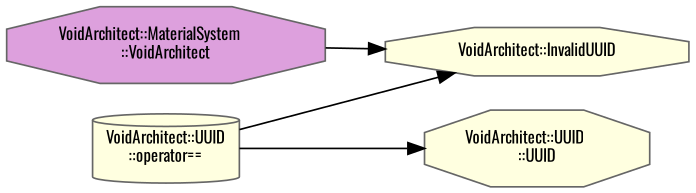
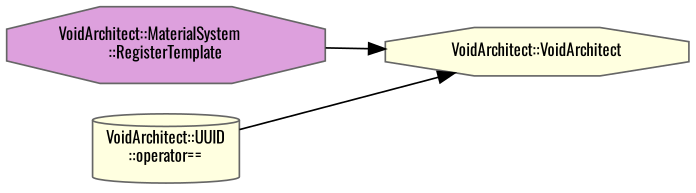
node "VoidArchitect::MaterialSystem ::VoidArchitect": label "VoidArchitect::MaterialSystem ::VoidArchitect" -> "VoidArchitect::MaterialSystem ::RegisterTemplate"
node "VoidArchitect::InvalidUUID": label "VoidArchitect::InvalidUUID" -> "VoidArchitect::VoidArchitect"
node "VoidArchitect::UUID ::UUID": removed
